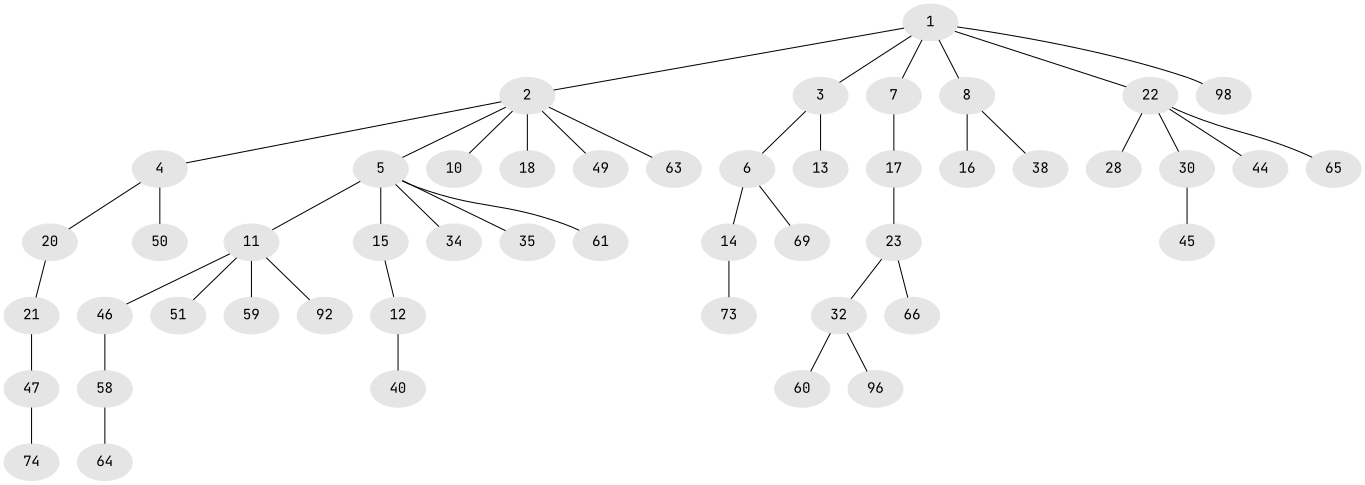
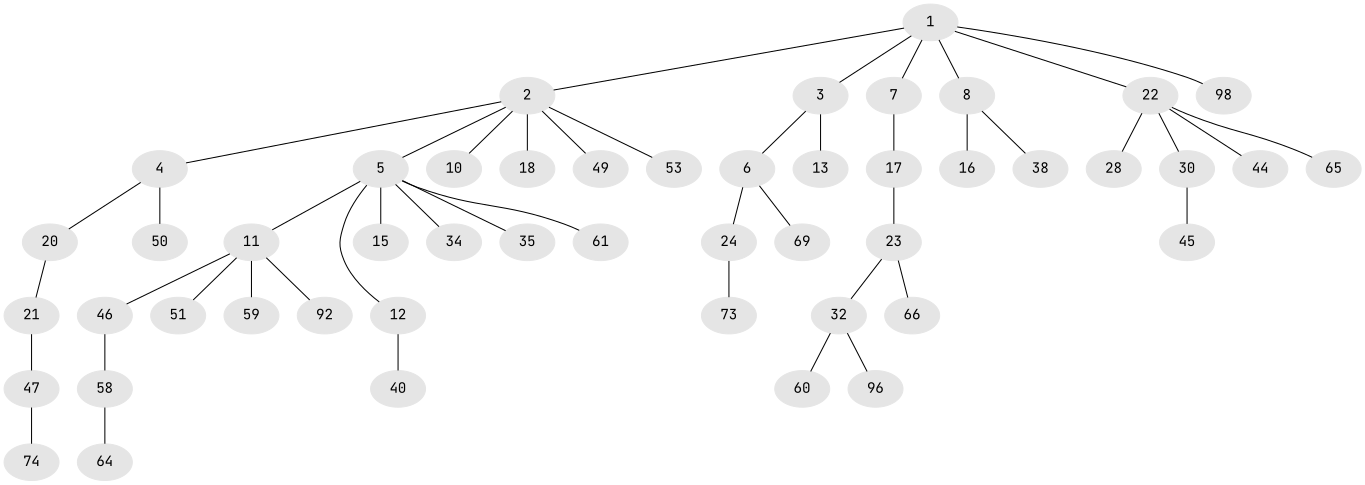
node "63": label "63" -> "53"
node "14": label "14" -> "24"
edge "15" -- "12": now "5" -- "12"
